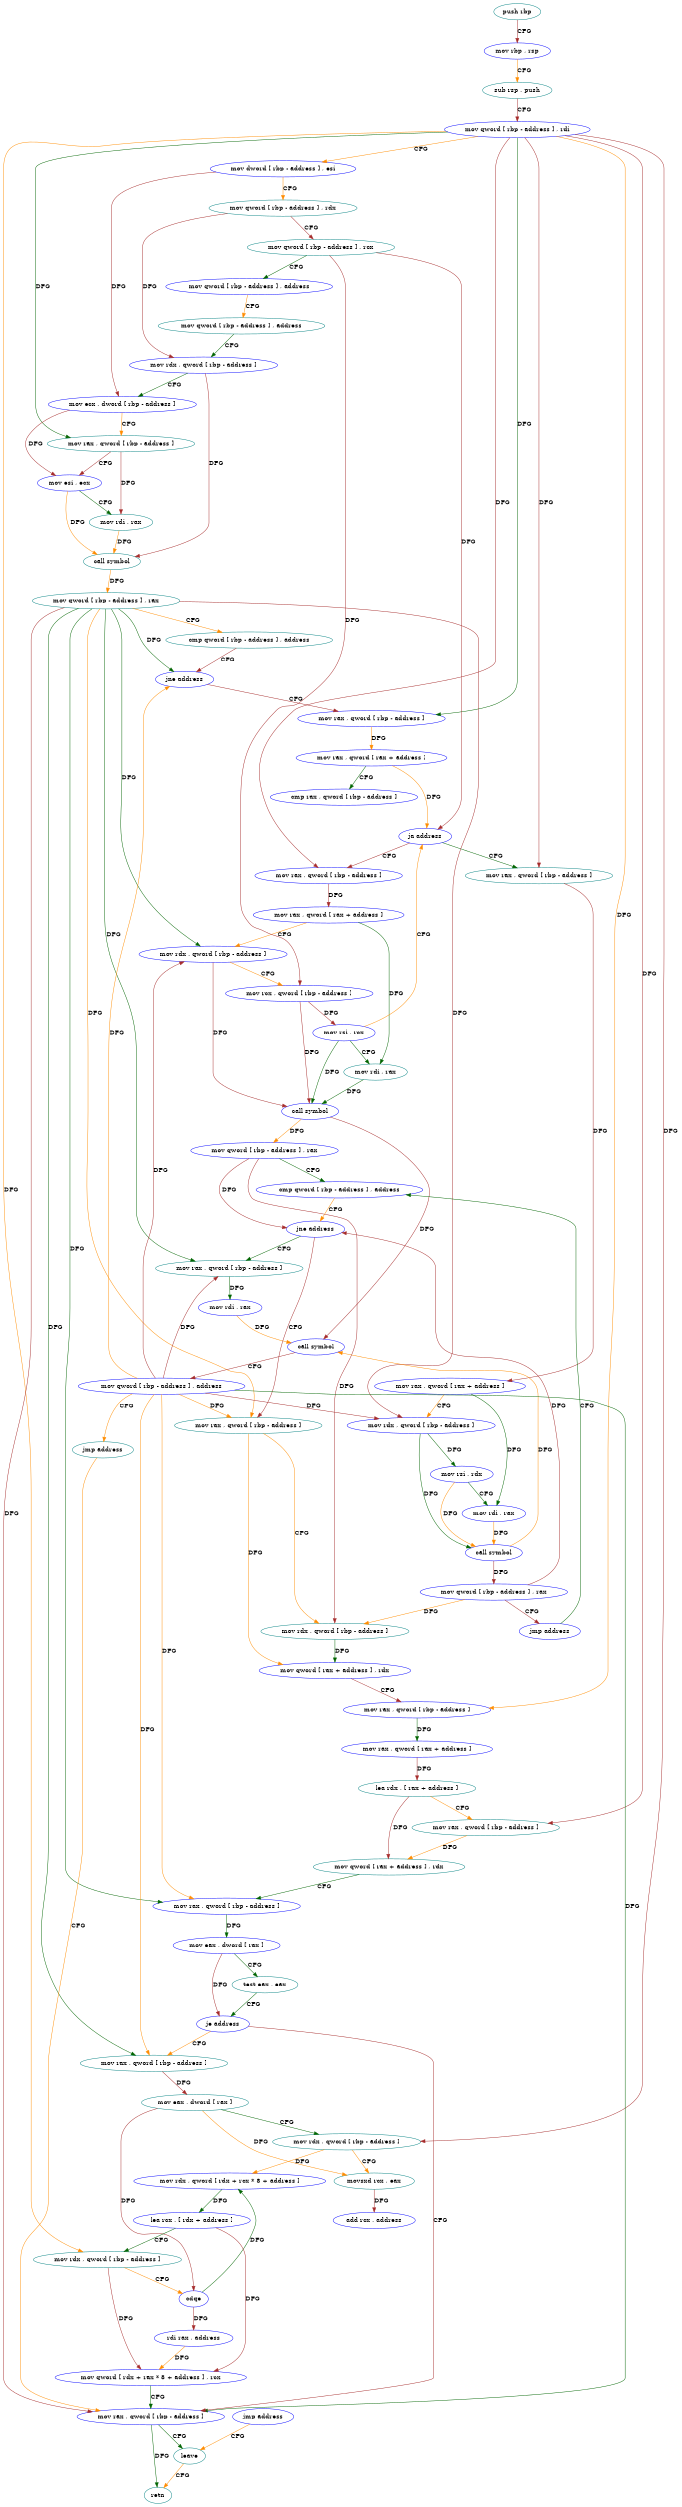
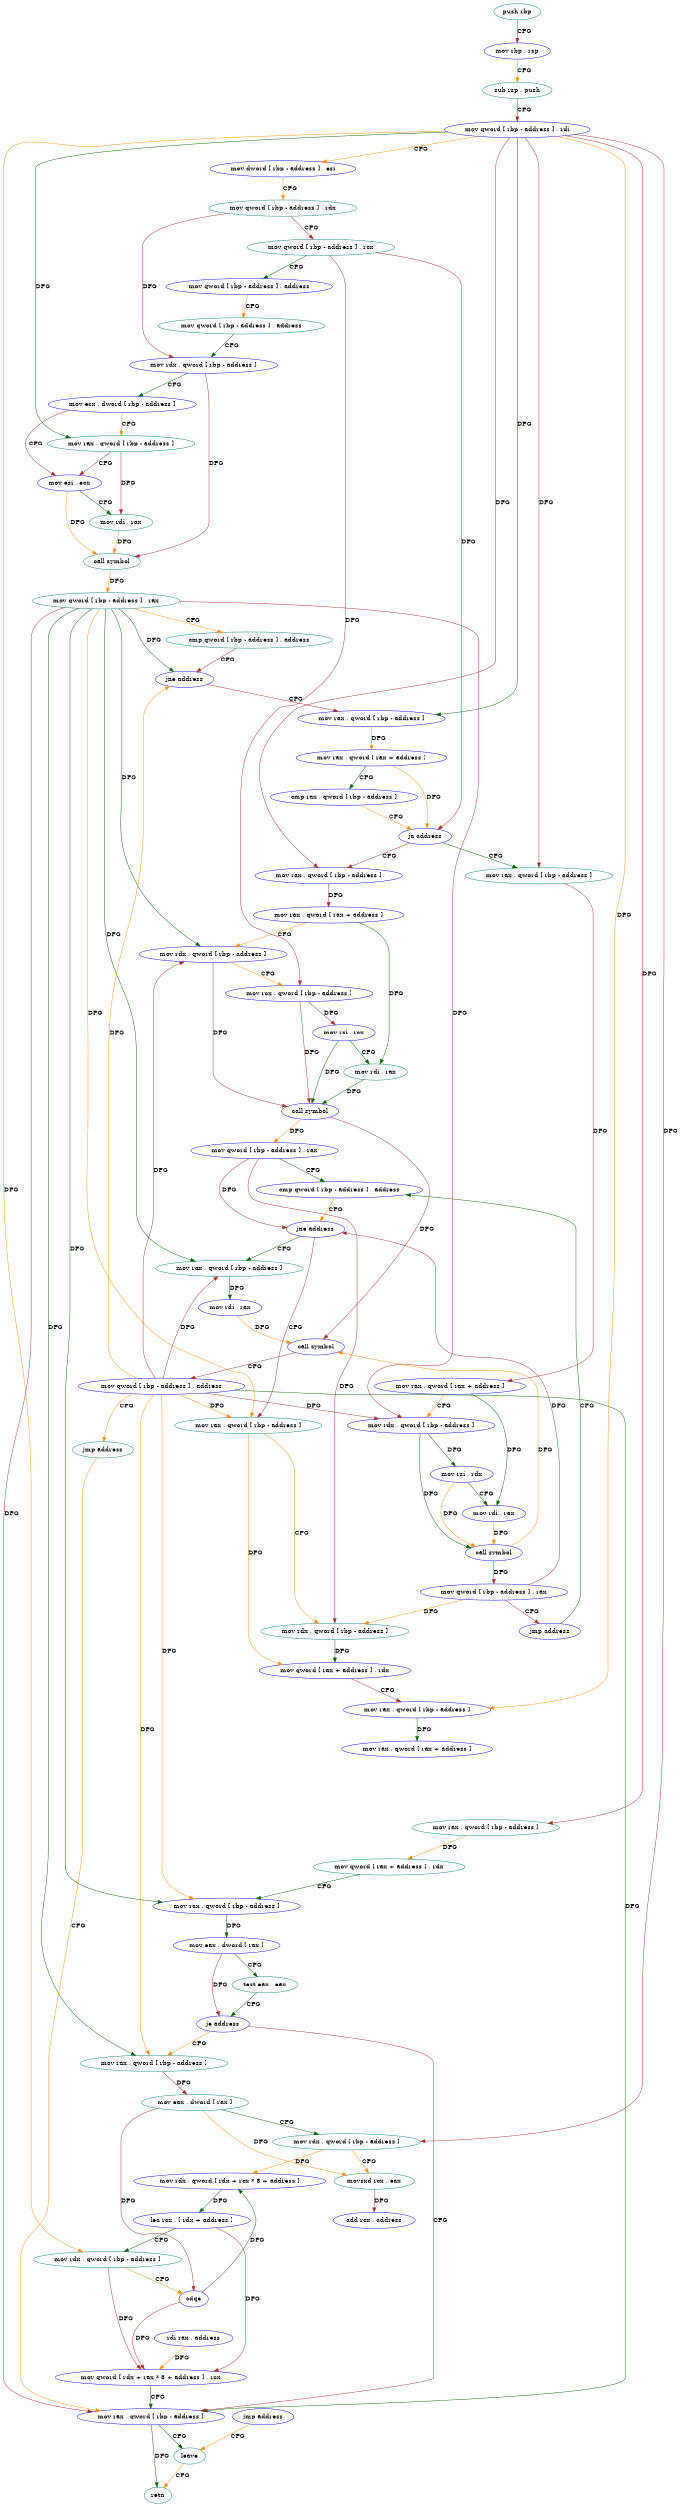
edge "mov dword [ rbp - address ] , esi" -> "mov ecx , dword [ rbp - address ]": removed, label "DFG"
edge "mov ecx , dword [ rbp - address ]" -> "mov esi , ecx": label "DFG" -> "CFG"
edge "mov rsi , rcx" -> "ja address": now "cmp rax , qword [ rbp - address ]" -> "ja address"
node "lea rdx , [ rax + address ]": removed
edge "cdqe" -> "rdi rax , address": now "cdqe" -> "mov qword [ rdx + rax * 8 + address ] , rcx"
